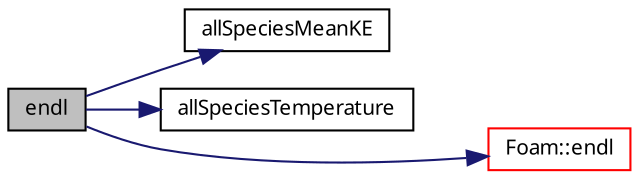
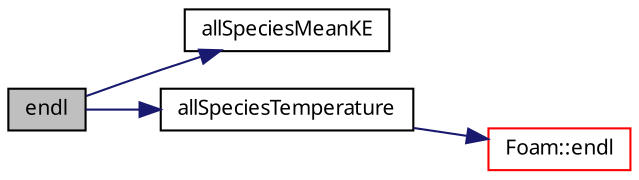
edge "endl" -> "Foam::endl": now "allSpeciesTemperature" -> "Foam::endl"
